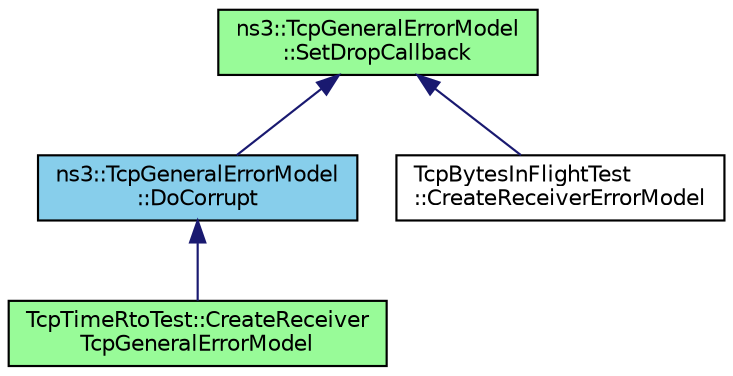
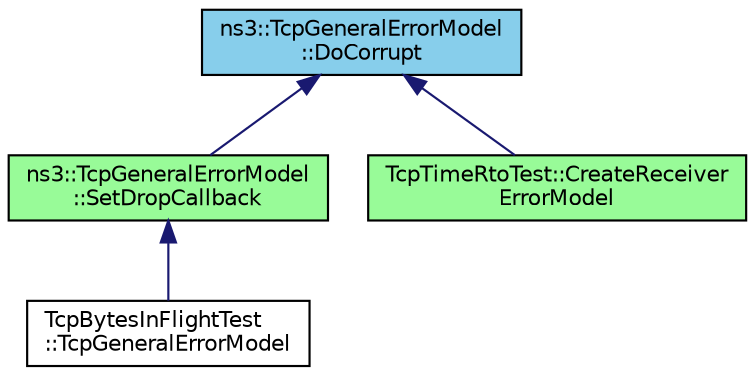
edge "ns3::TcpGeneralErrorModel ::DoCorrupt" -> "ns3::TcpGeneralErrorModel ::SetDropCallback": reversed
node "TcpBytesInFlightTest ::CreateReceiverErrorModel": label "TcpBytesInFlightTest ::CreateReceiverErrorModel" -> "TcpBytesInFlightTest ::TcpGeneralErrorModel"
node "TcpTimeRtoTest::CreateReceiver TcpGeneralErrorModel": label "TcpTimeRtoTest::CreateReceiver TcpGeneralErrorModel" -> "TcpTimeRtoTest::CreateReceiver ErrorModel"
